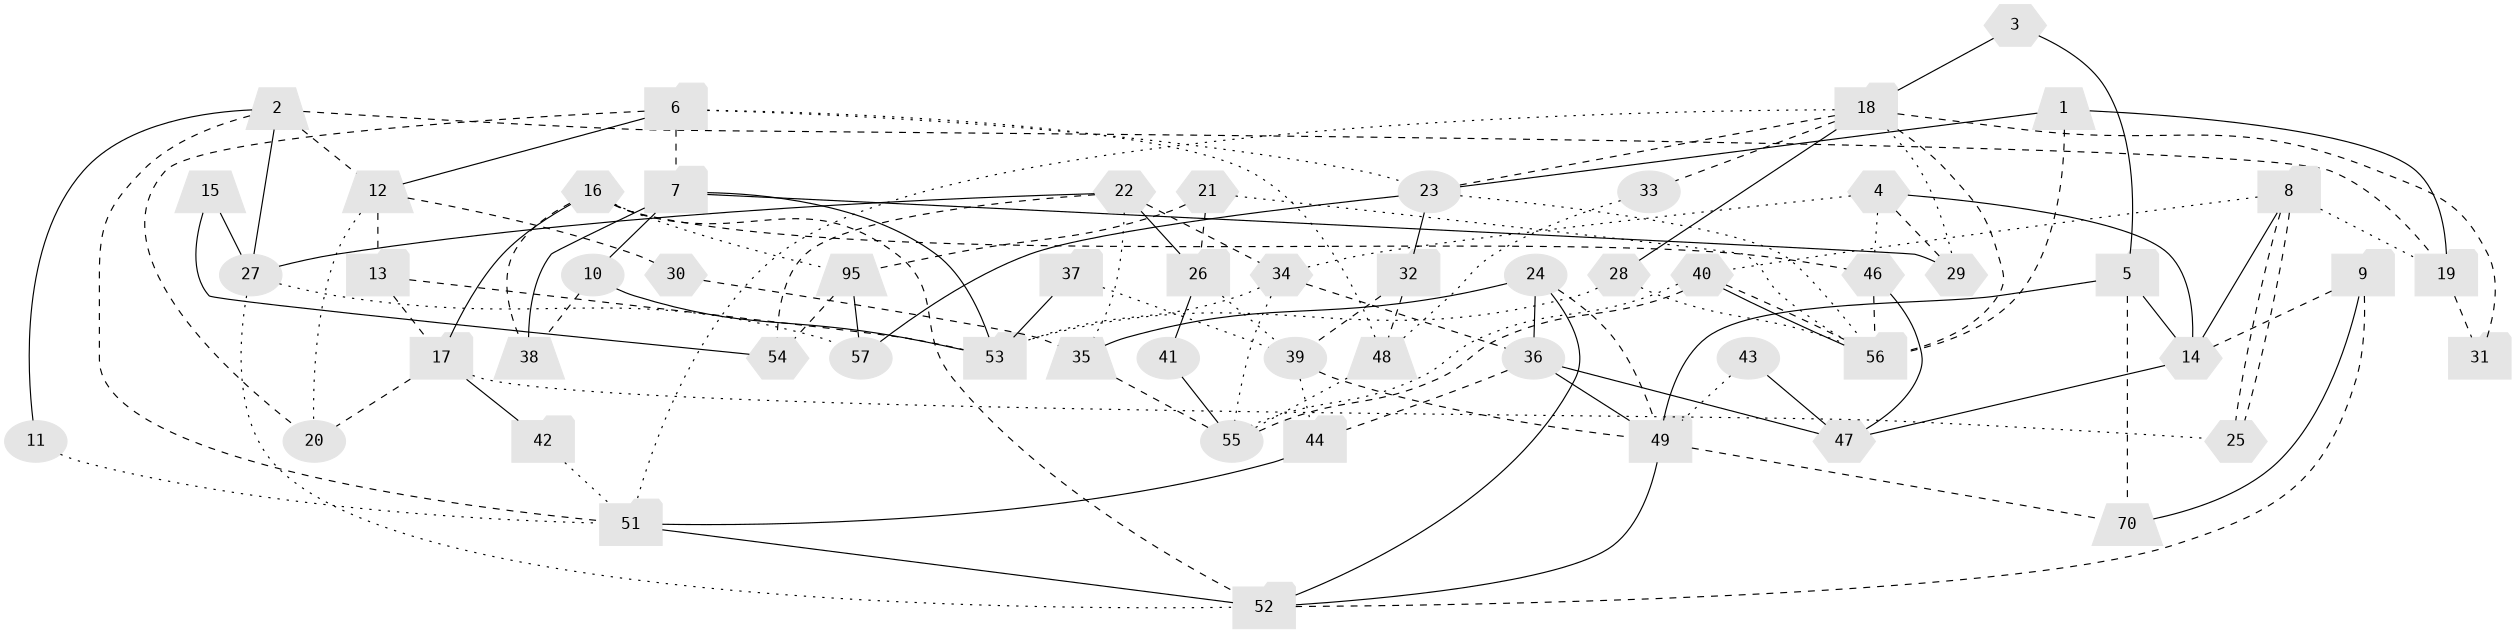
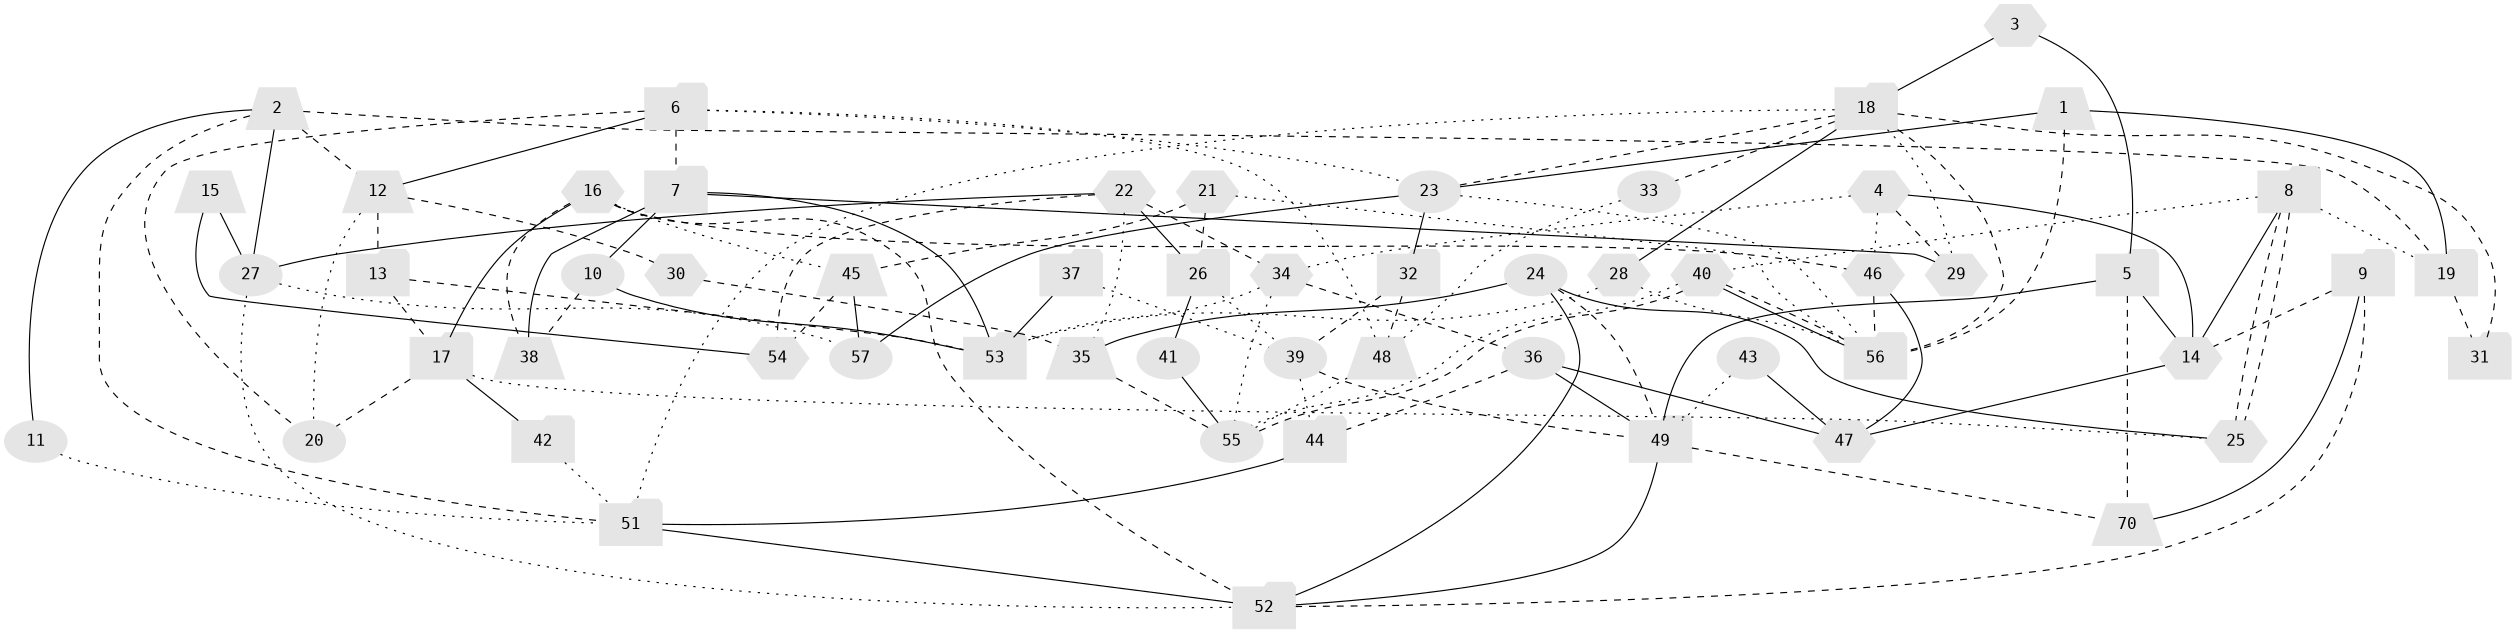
node "95": label "95" -> "45"
edge "24" -- "36": now "24" -- "25"
